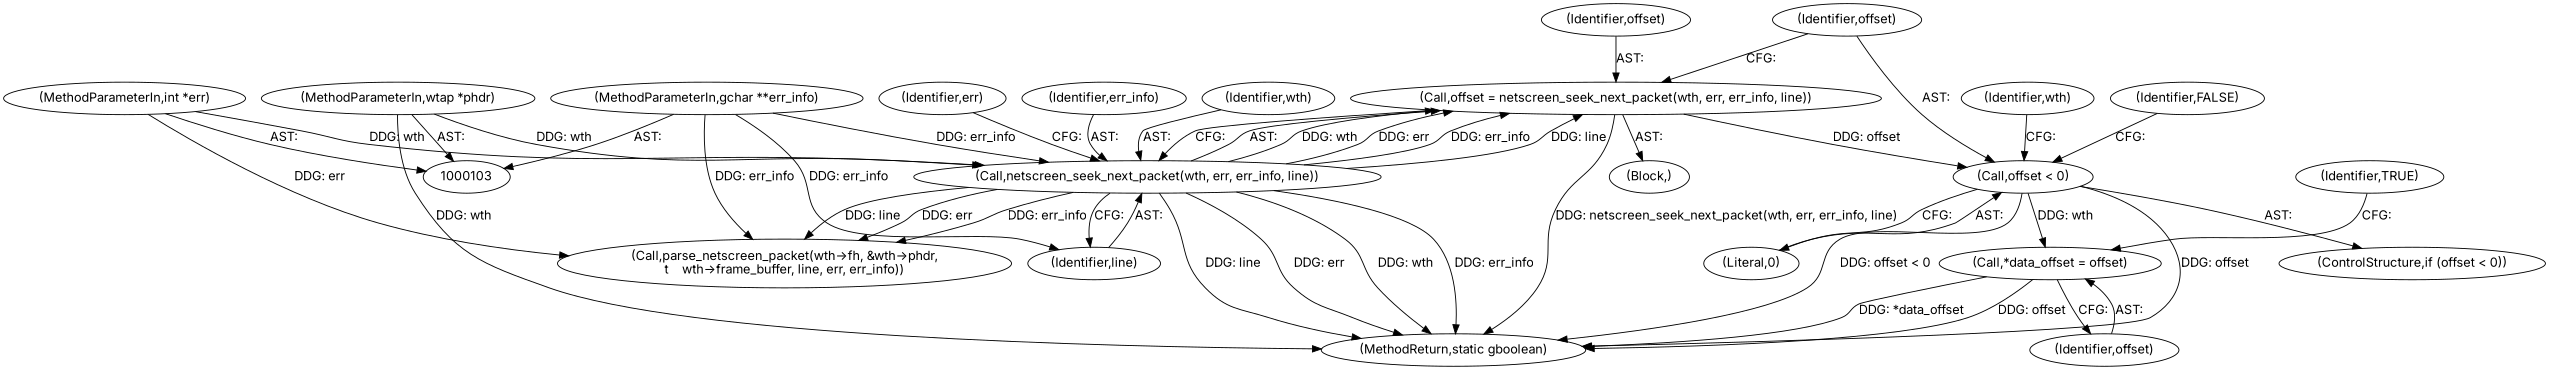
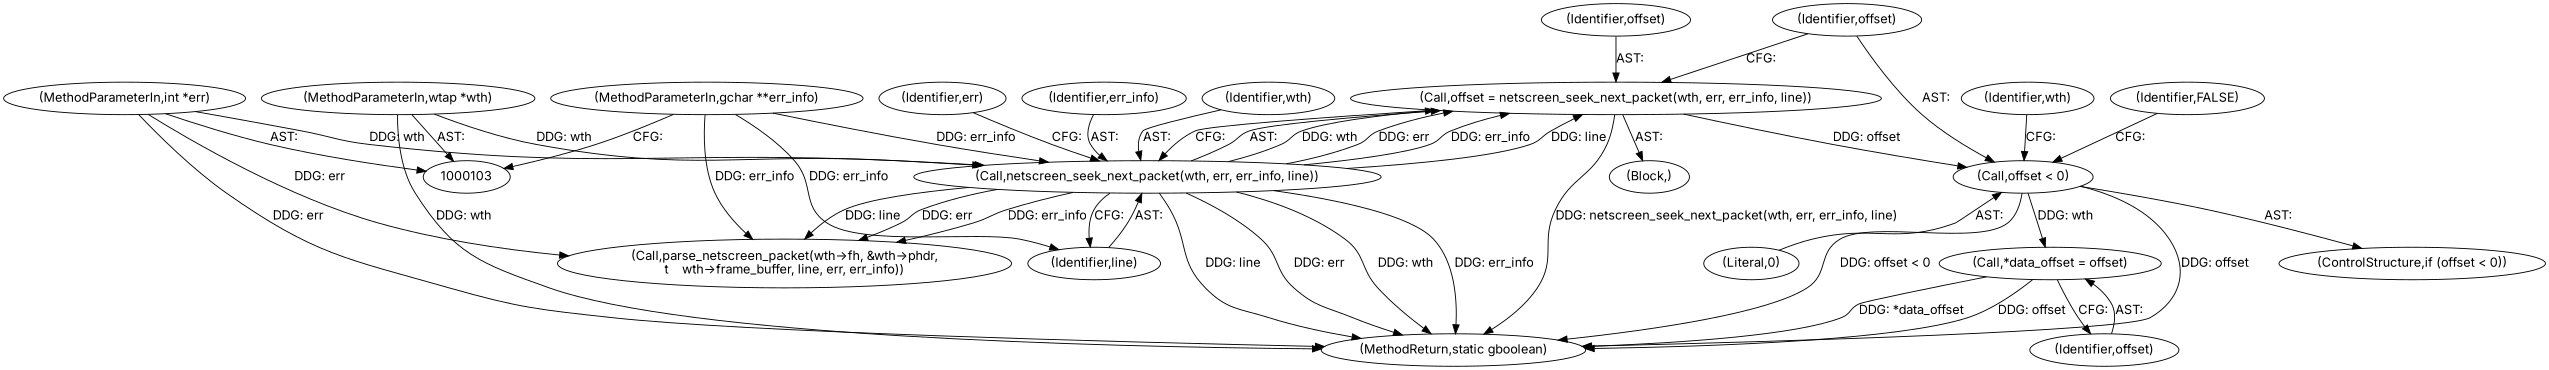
node "(MethodParameterIn,wtap *phdr)": label "(MethodParameterIn,wtap *phdr)" -> "(MethodParameterIn,wtap *wth)"
edge "(MethodParameterIn,gchar **err_info)" -> "1000103": label "AST: " -> "CFG: "
node "(Identifier,TRUE)": removed
edge "(Call,offset < 0)" -> "(Literal,0)": removed, label "CFG:"
edge "(MethodParameterIn,int *err)" -> "(MethodReturn,static gboolean)": added, label "DDG: err"
